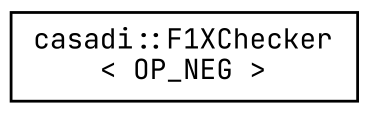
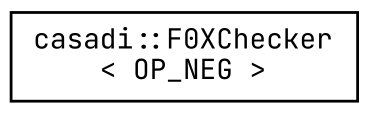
node "casadi::F1XChecker < OP_NEG >": label "casadi::F1XChecker < OP_NEG >" -> "casadi::F0XChecker < OP_NEG >"
